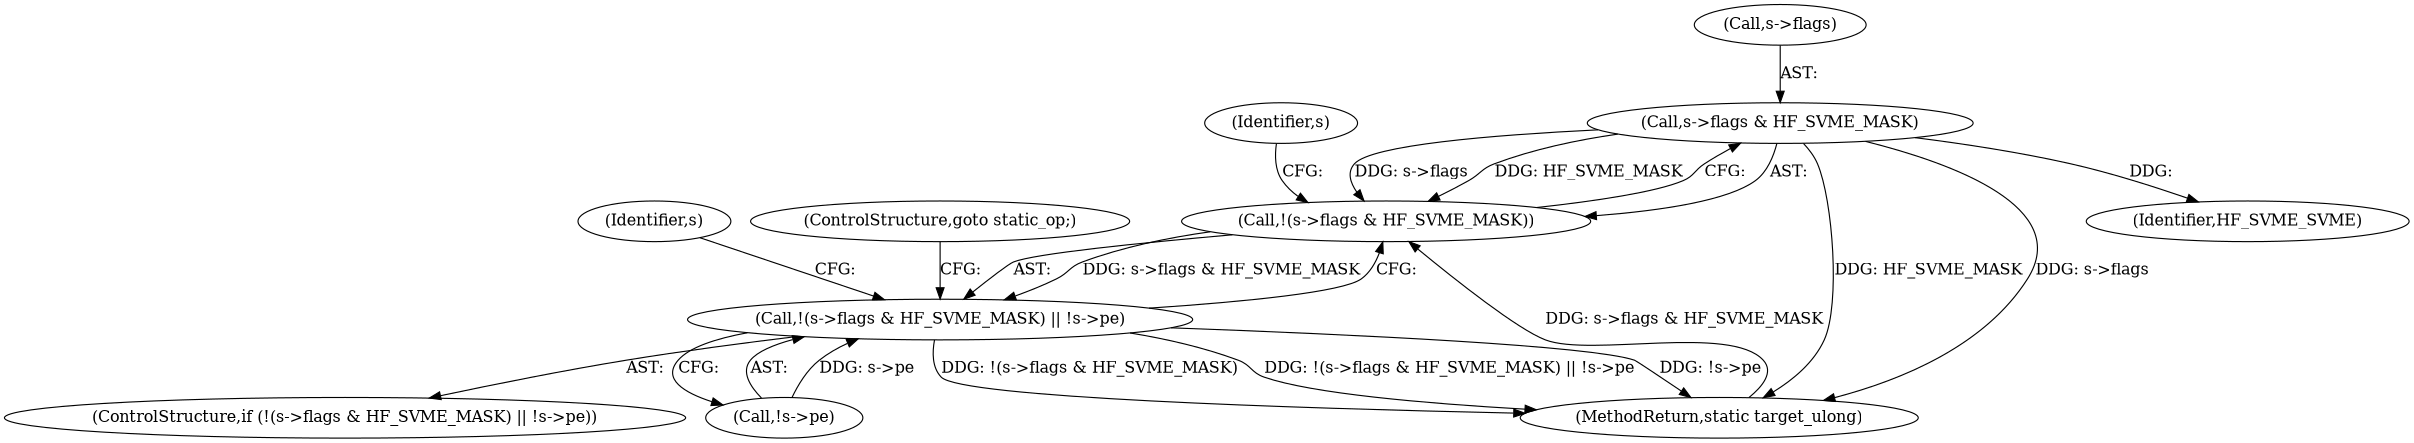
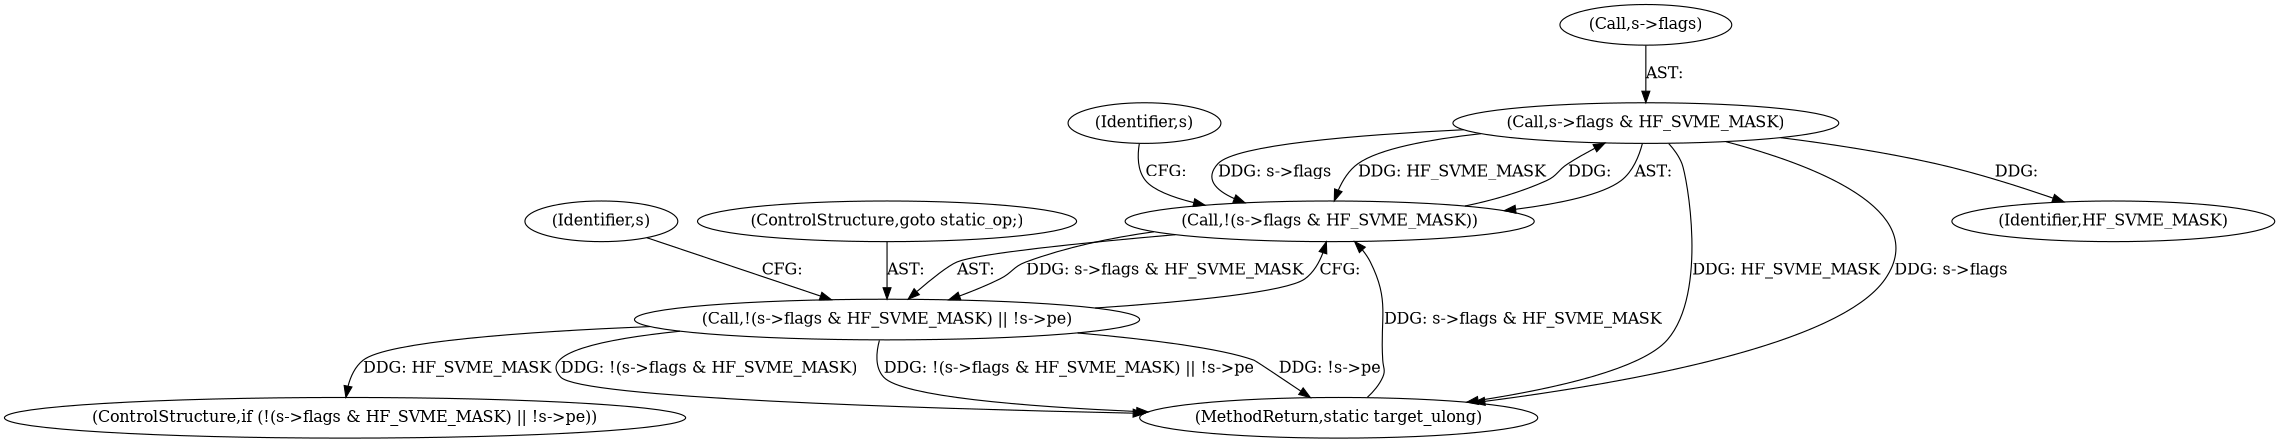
edge "(Call,!(s->flags & HF_SVME_MASK))" -> "(Call,s->flags & HF_SVME_MASK)": label "CFG: " -> "DDG: "
node "(Identifier,HF_SVME_SVME)": label "(Identifier,HF_SVME_SVME)" -> "(Identifier,HF_SVME_MASK)"
edge "(ControlStructure,goto static_op;)" -> "(Call,!(s->flags & HF_SVME_MASK) || !s->pe)": label "CFG: " -> "AST: "
edge "(Call,!(s->flags & HF_SVME_MASK) || !s->pe)" -> "(ControlStructure,if (!(s->flags & HF_SVME_MASK) || !s->pe))": label "AST: " -> "DDG: HF_SVME_MASK"
node "(Call,!s->pe)": removed
